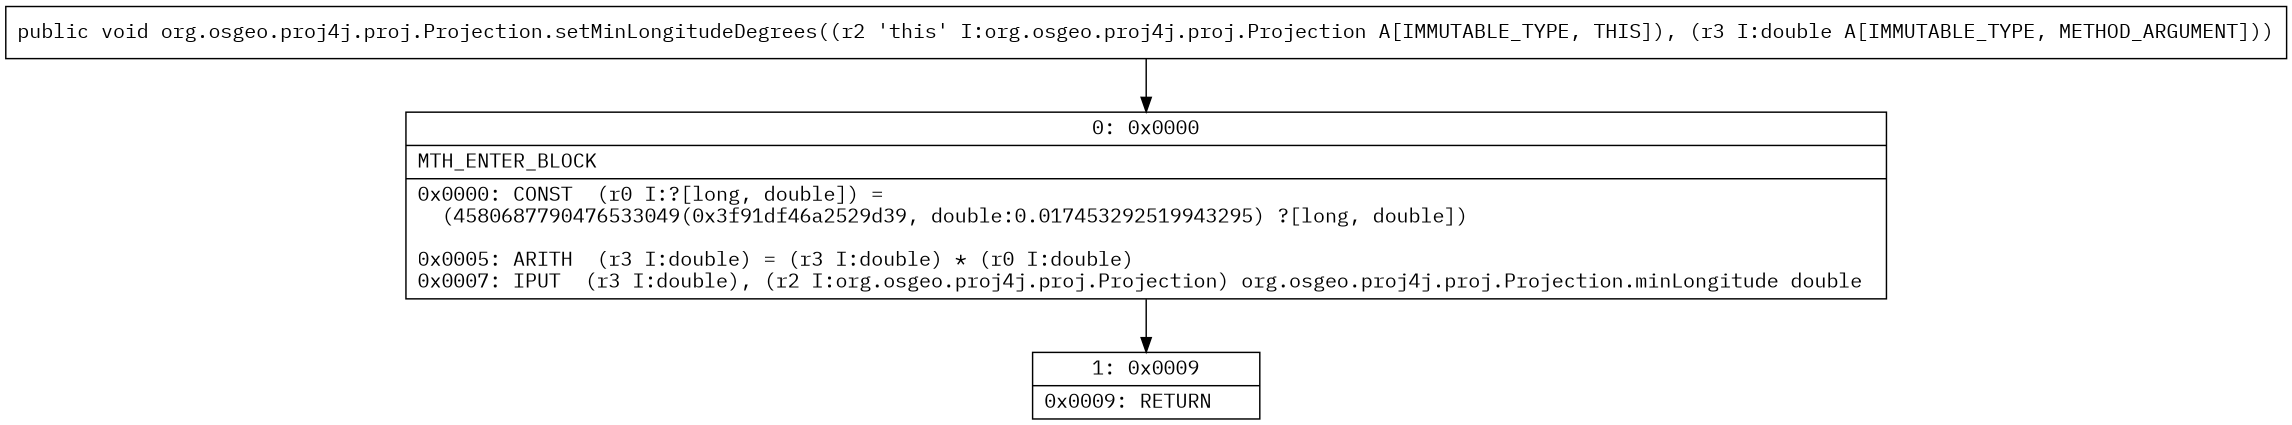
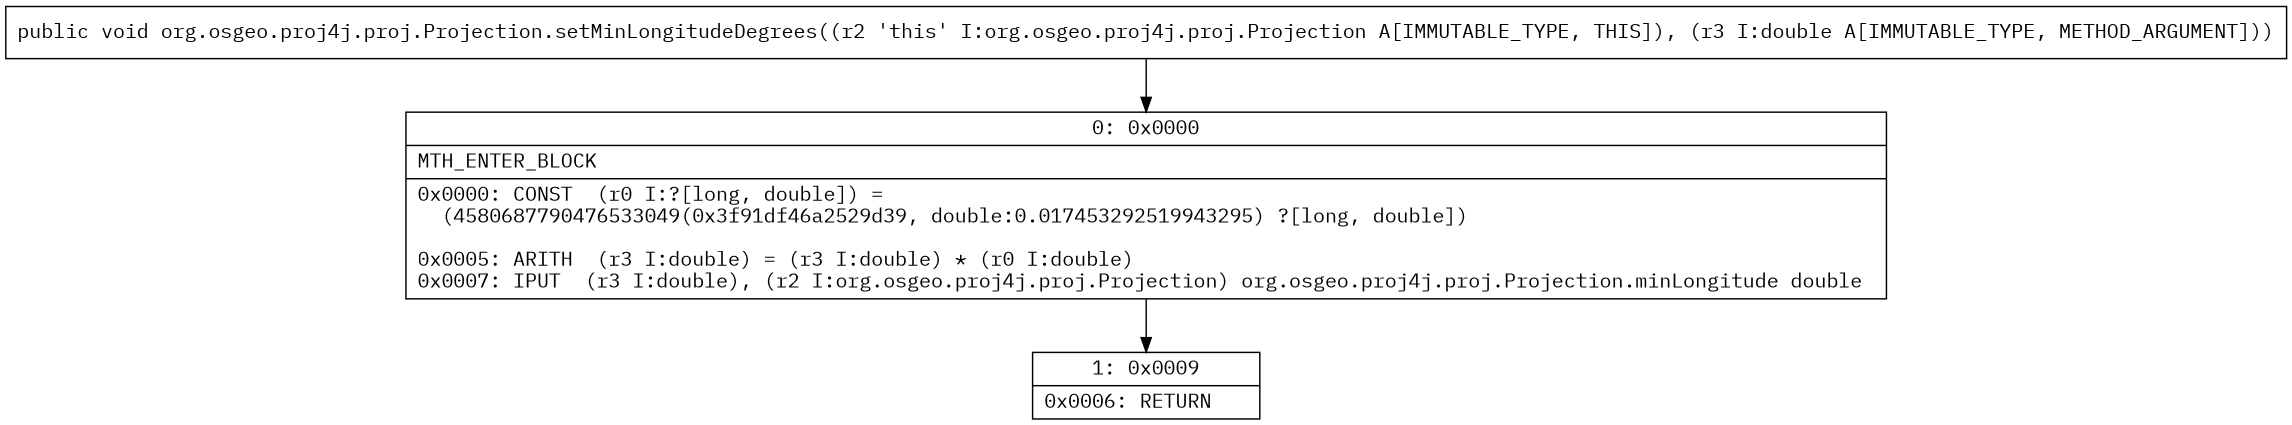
node "1: 0x0009": text "0x0009: RETURN" -> "0x0006: RETURN"
